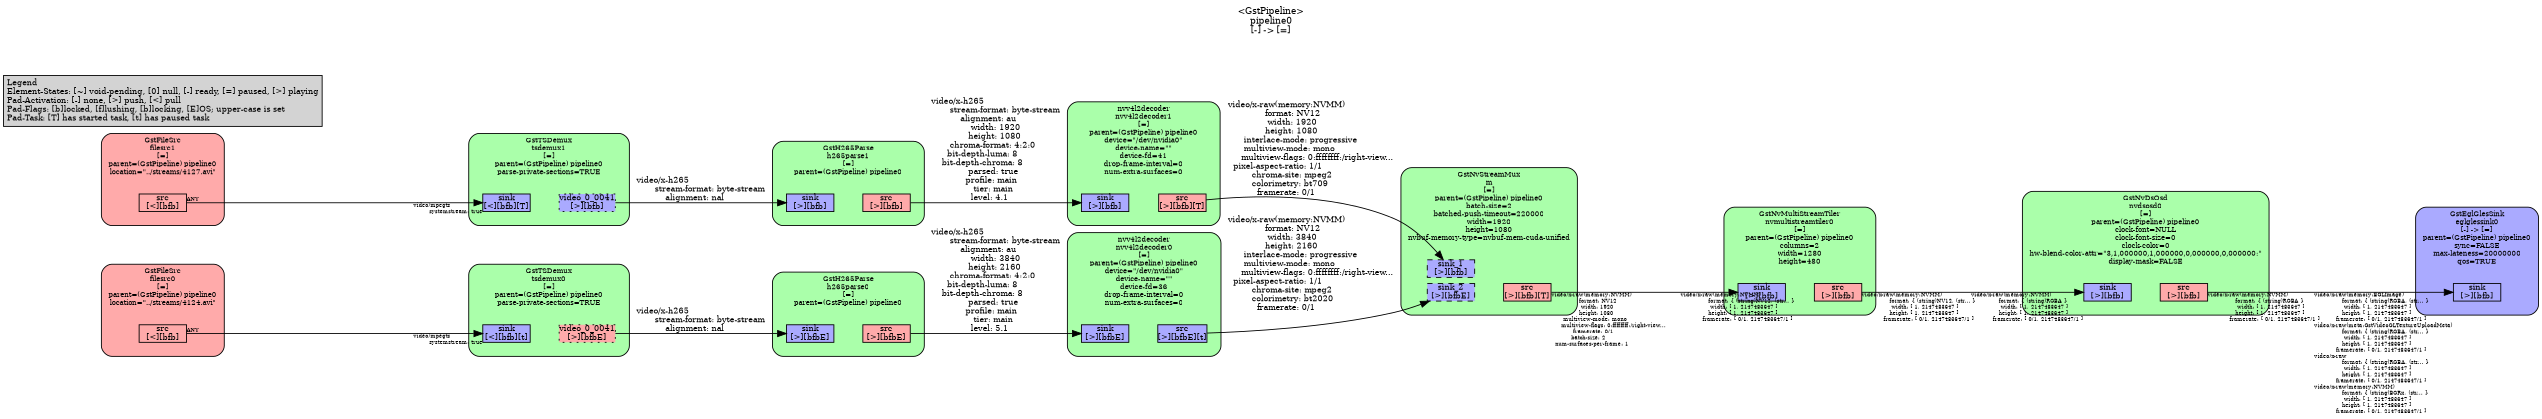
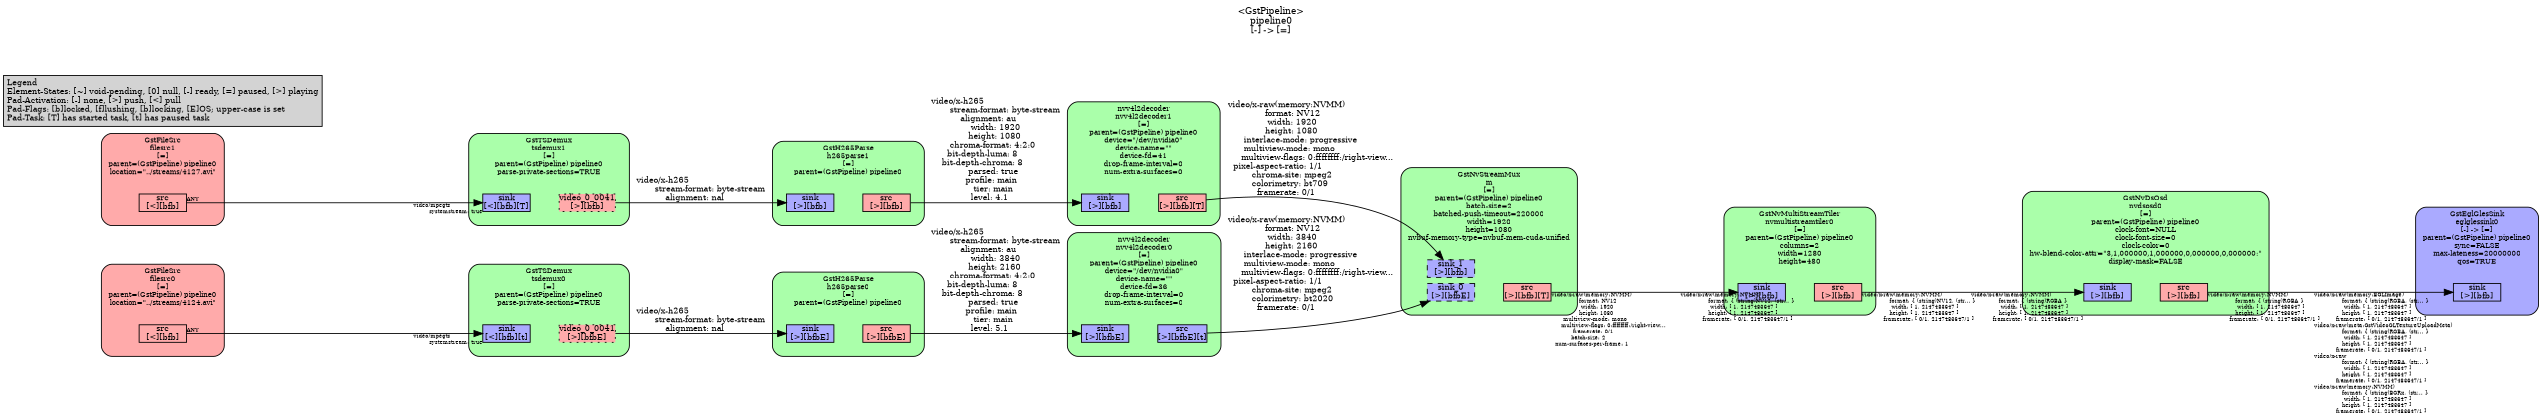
node "video_0_0041 [>][bfb]": fillcolor #aaaaff -> #ffaaaa
node "sink_2 [>][bfbE]": label "sink_2 [>][bfbE]" -> "sink_0 [>][bfbE]"
